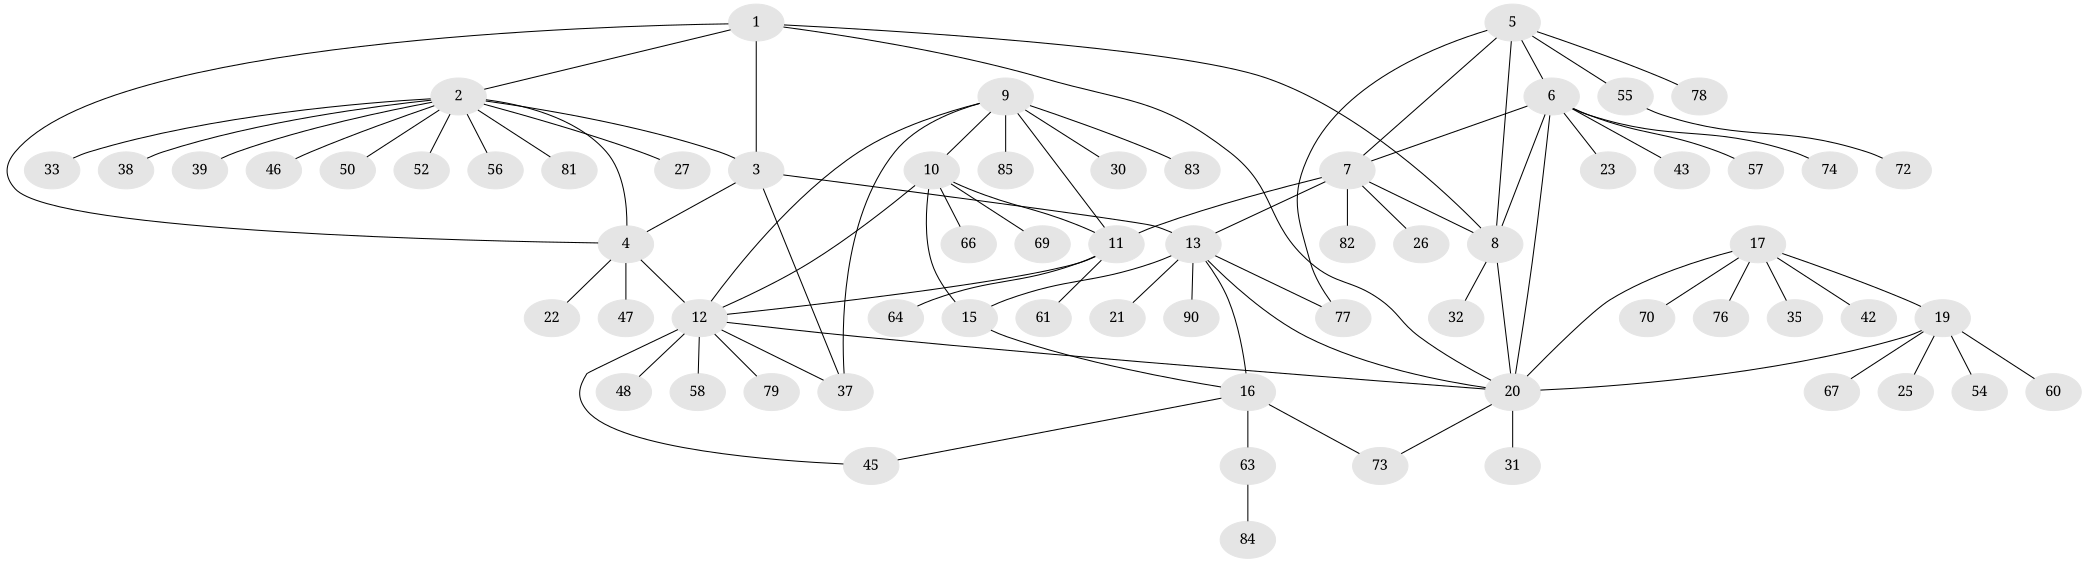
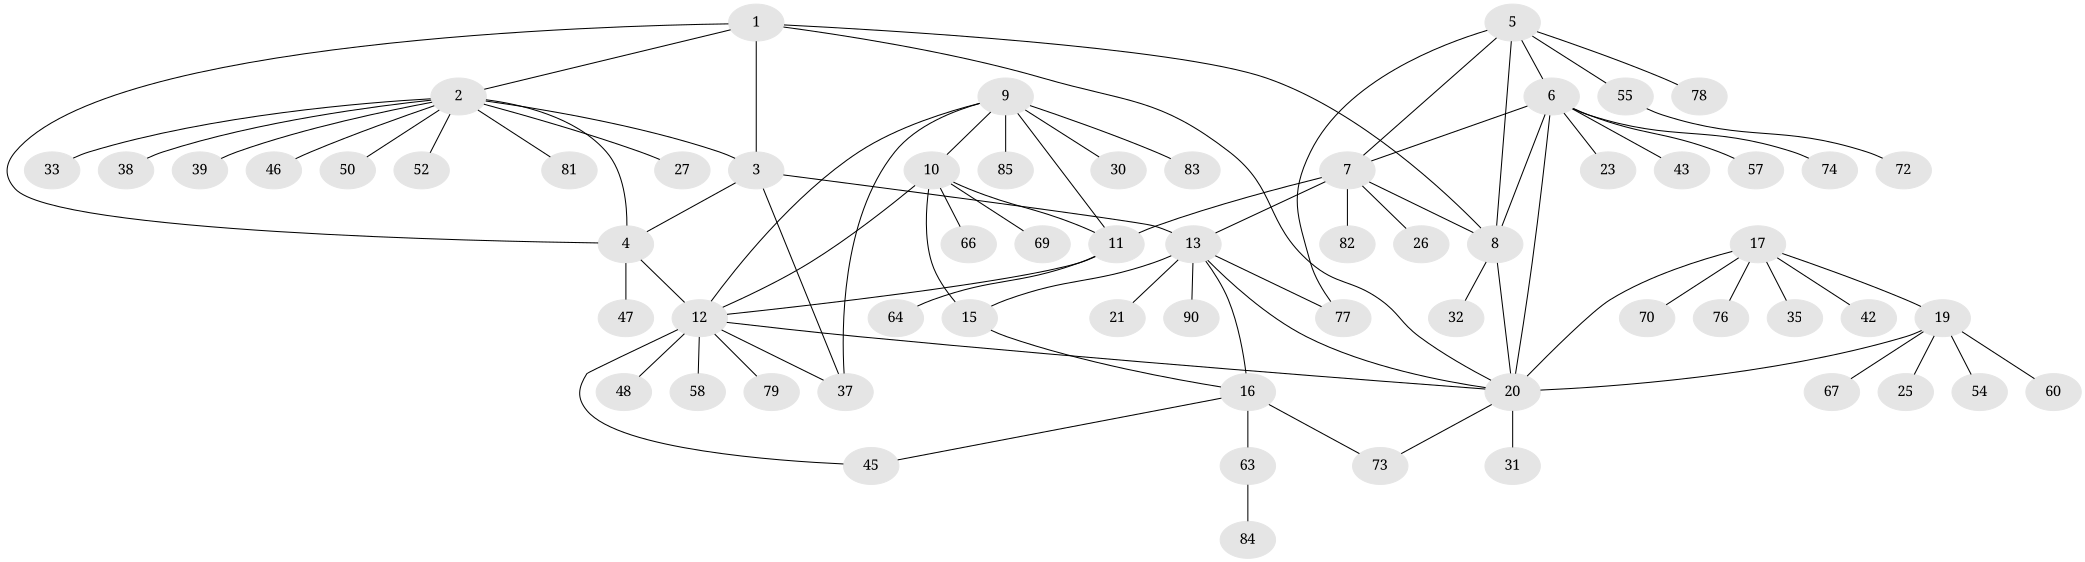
node "56": removed
node "22": removed
node "61": removed
